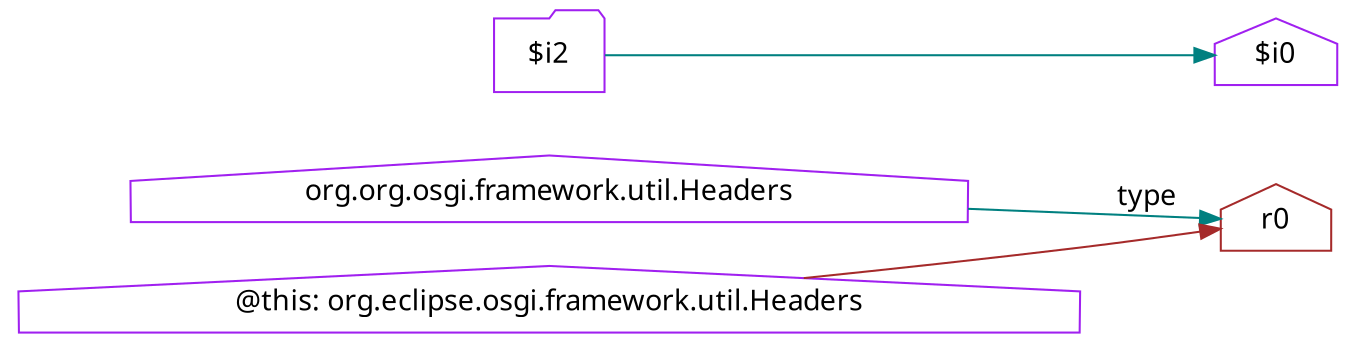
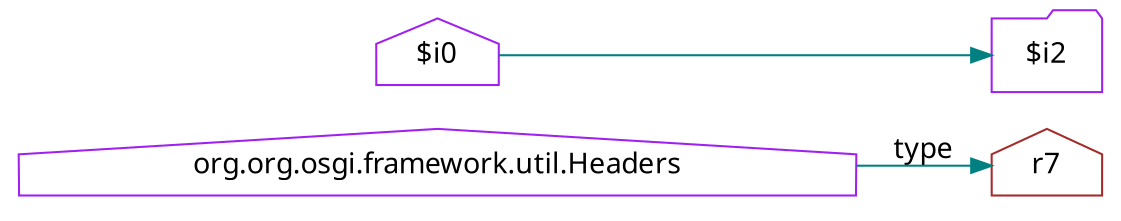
edge "$i2" -> "$i0": reversed
node "r0": label "r0" -> "r7"
node "@this: org.eclipse.osgi.framework.util.Headers": removed
